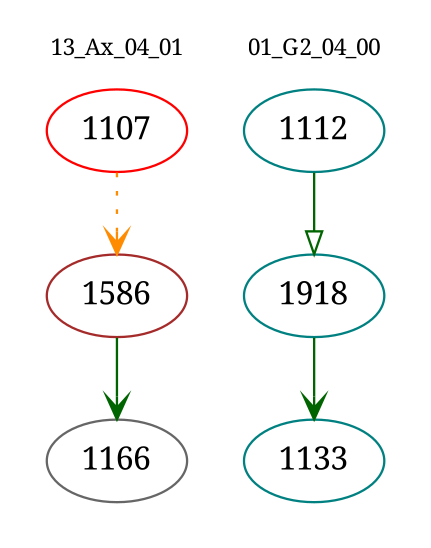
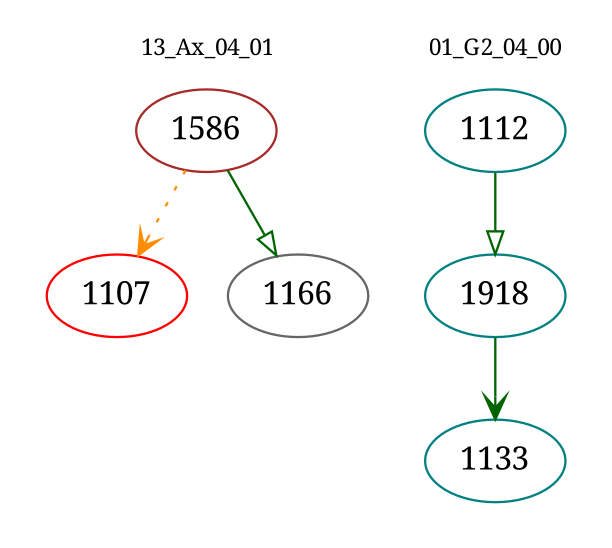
edge "1107" -> "1586": reversed
edge "1586" -> "1166": arrowhead vee -> onormal
